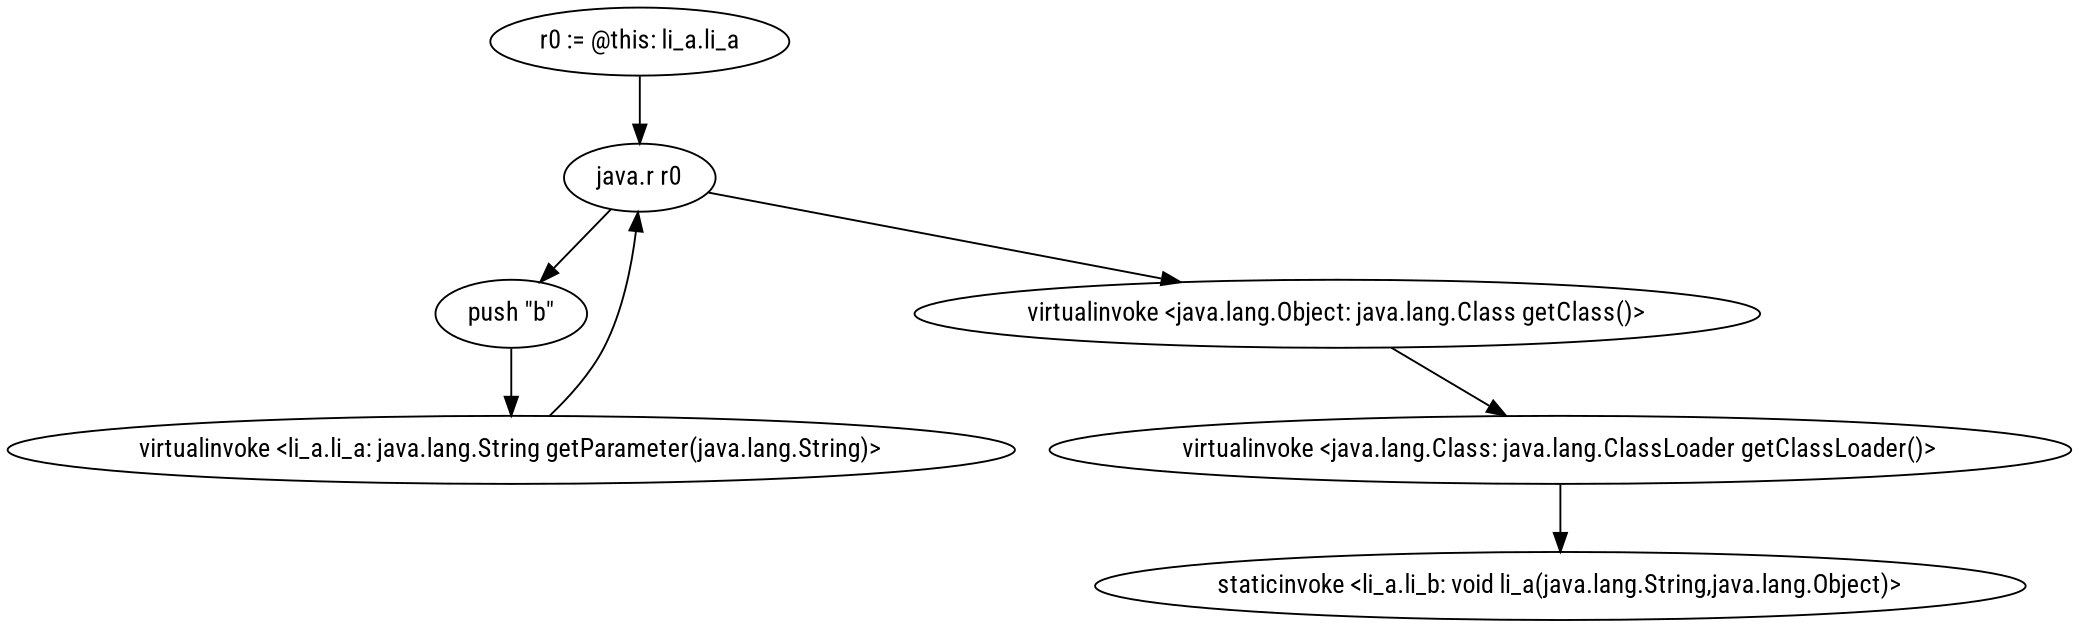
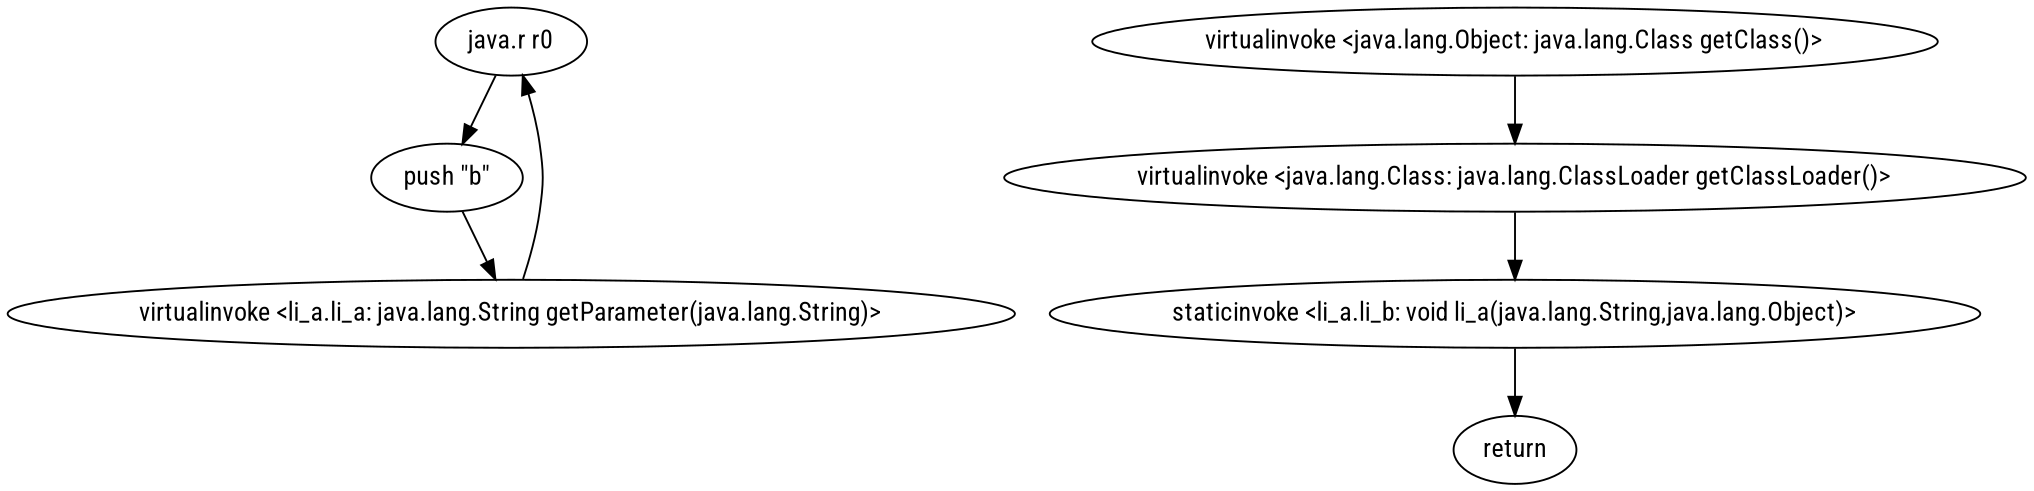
node "r0 := @this: li_a.li_a": removed
edge "java.r r0" -> "virtualinvoke <java.lang.Object: java.lang.Class getClass()>": removed
node "return": added
